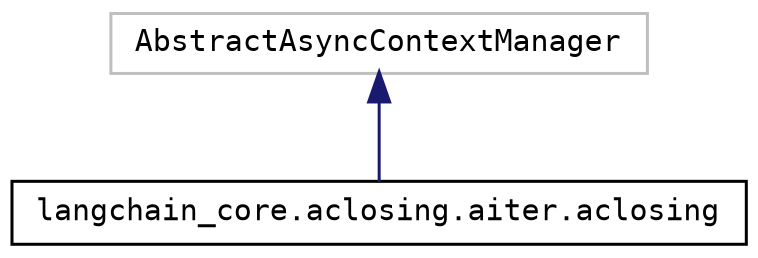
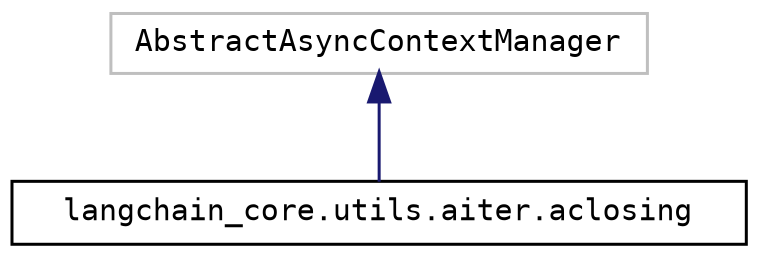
node "langchain_core.aclosing.aiter.aclosing": label "langchain_core.aclosing.aiter.aclosing" -> "langchain_core.utils.aiter.aclosing"
